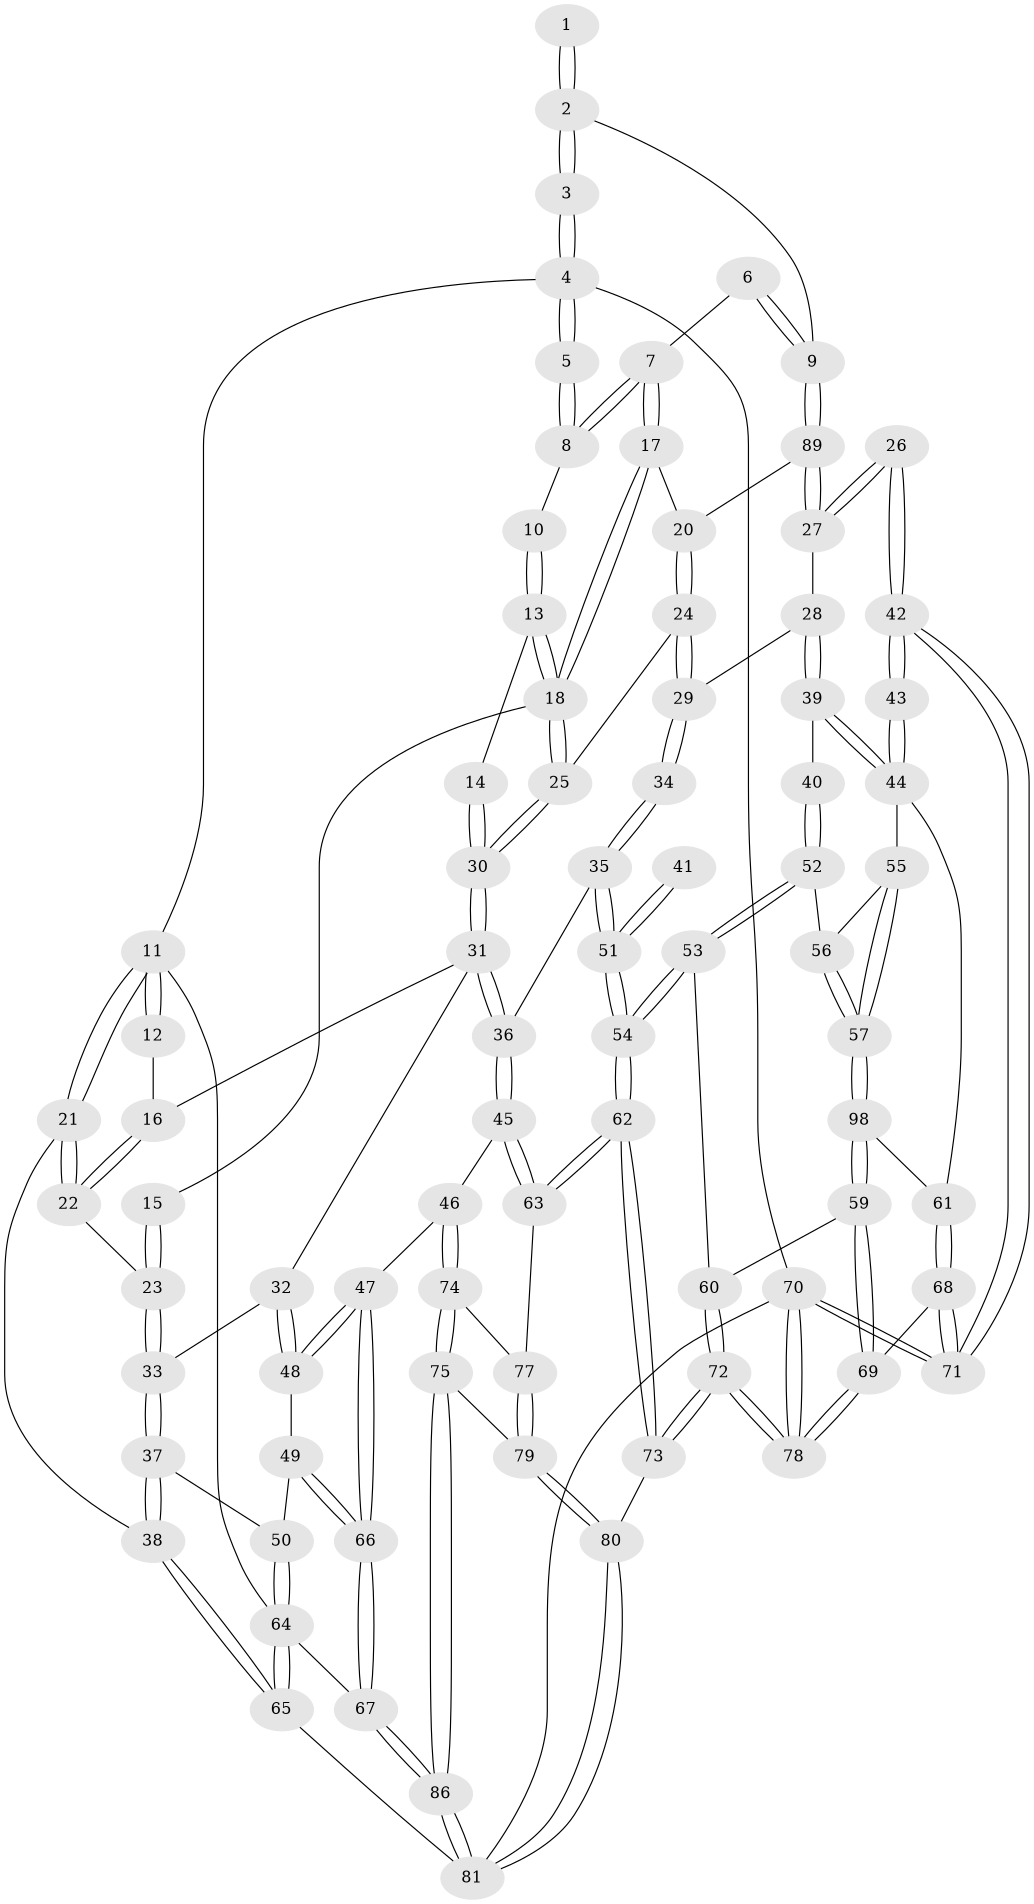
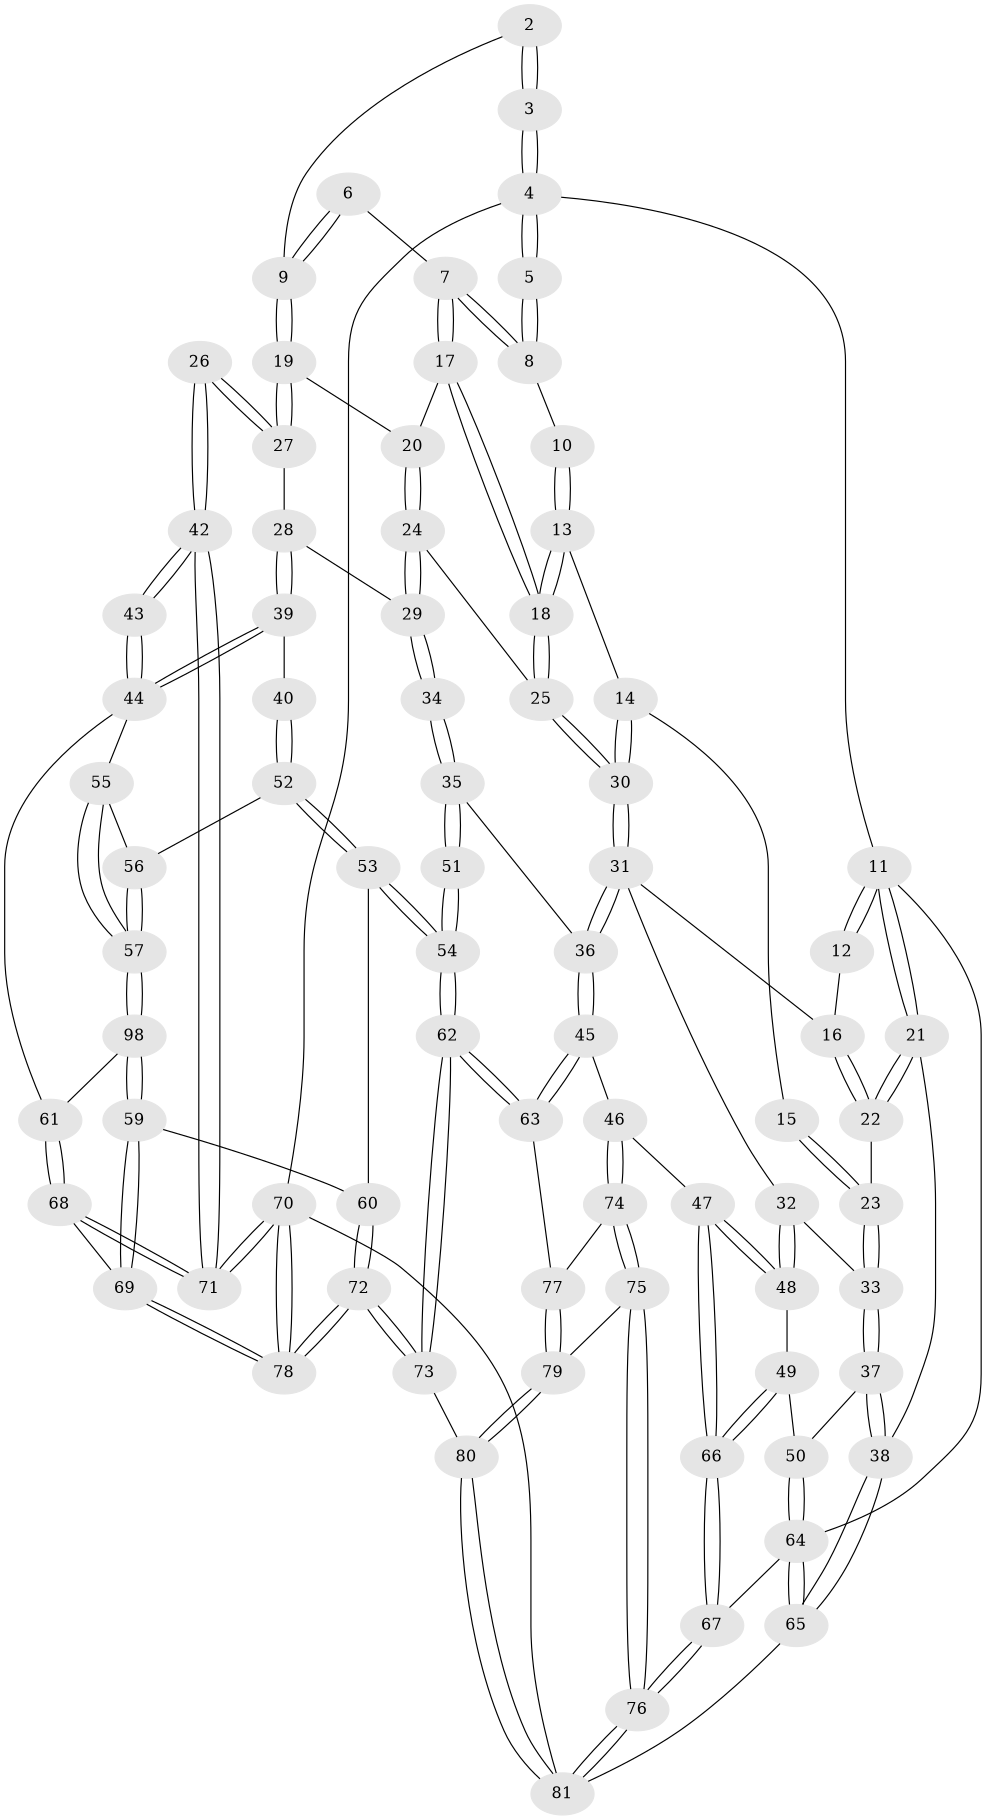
node "1": removed
node "89": label "89" -> "19"
node "41": removed
edge "18" -- "15": now "14" -- "15"
node "86": label "86" -> "76"
